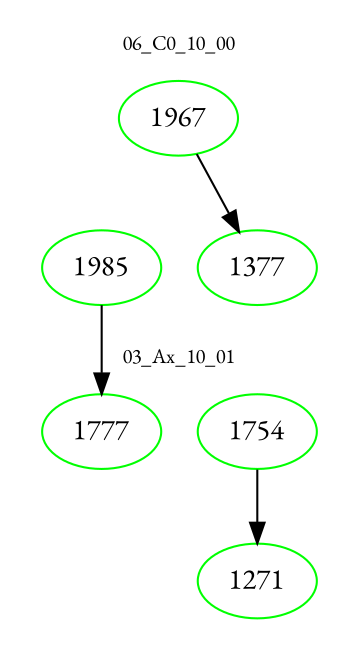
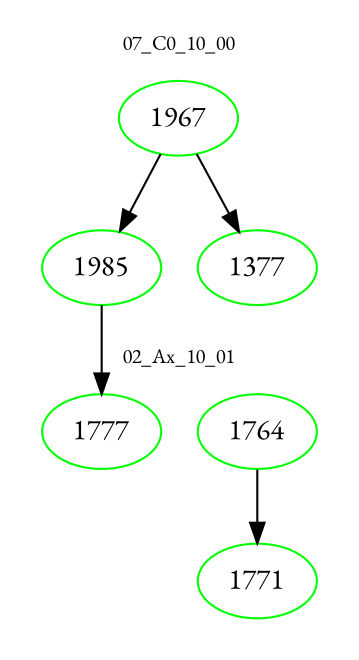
cluster "06_C0_10_00": label "06_C0_10_00" -> "07_C0_10_00"
edge "1967" -> "1985": added
cluster "03_Ax_10_01": label "03_Ax_10_01" -> "02_Ax_10_01"
node "1754": label "1754" -> "1764"
node "1271": label "1271" -> "1771"
